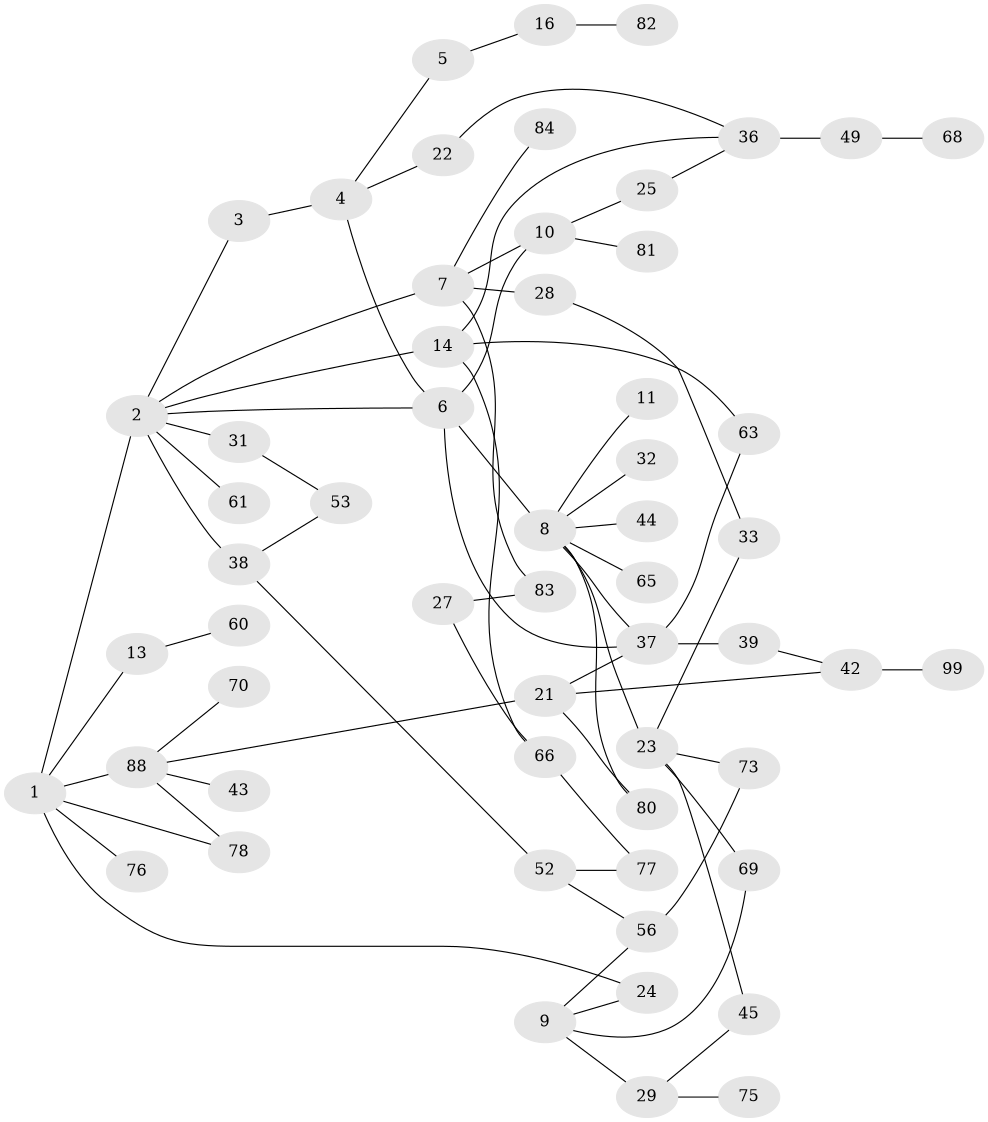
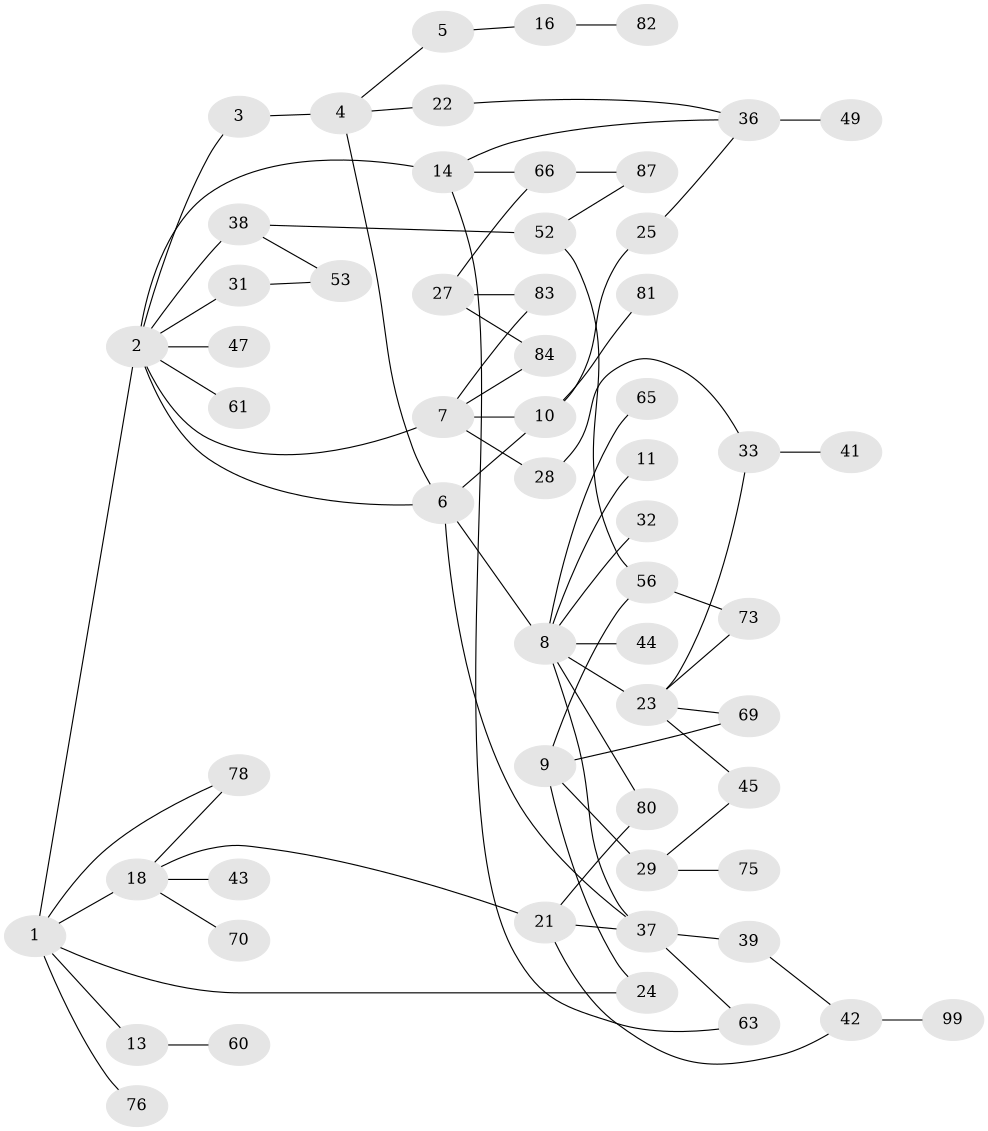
node "68": removed
edge "27" -- "84": added
node "47": added
node "41": added
node "88": label "88" -> "18"
node "77": label "77" -> "87"
